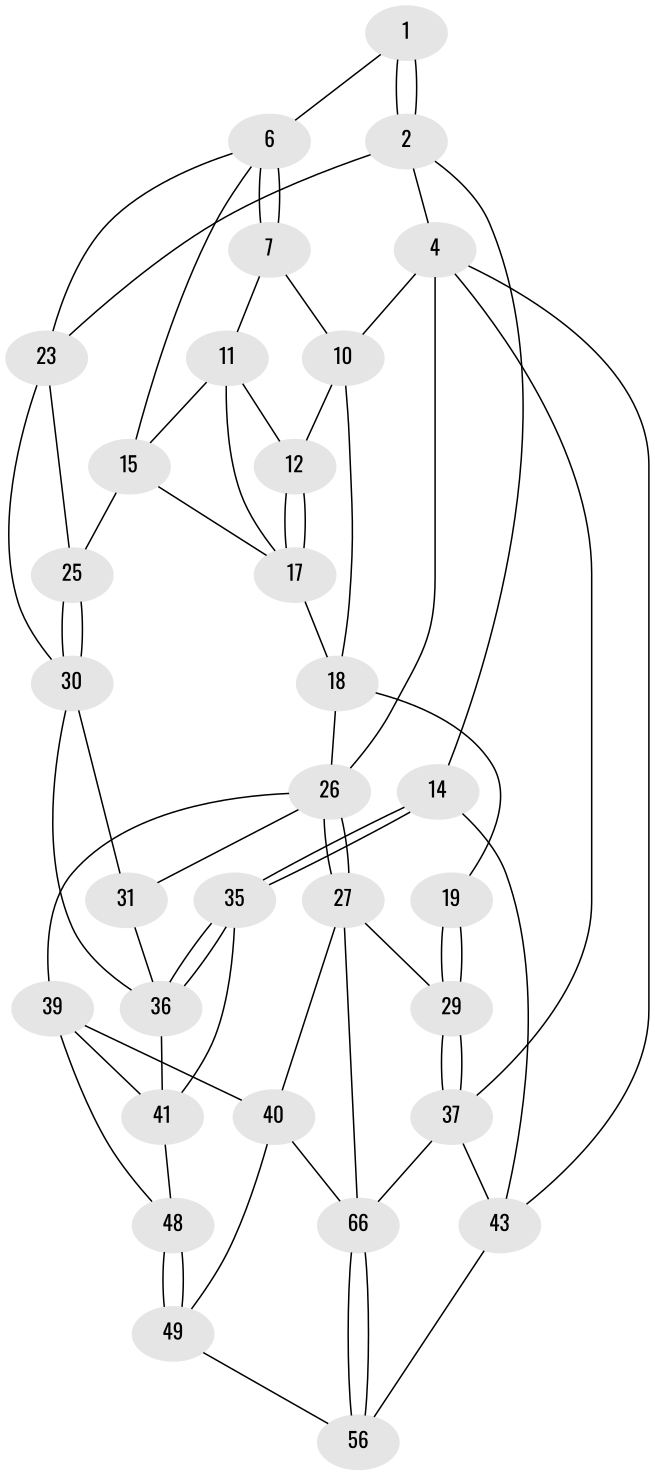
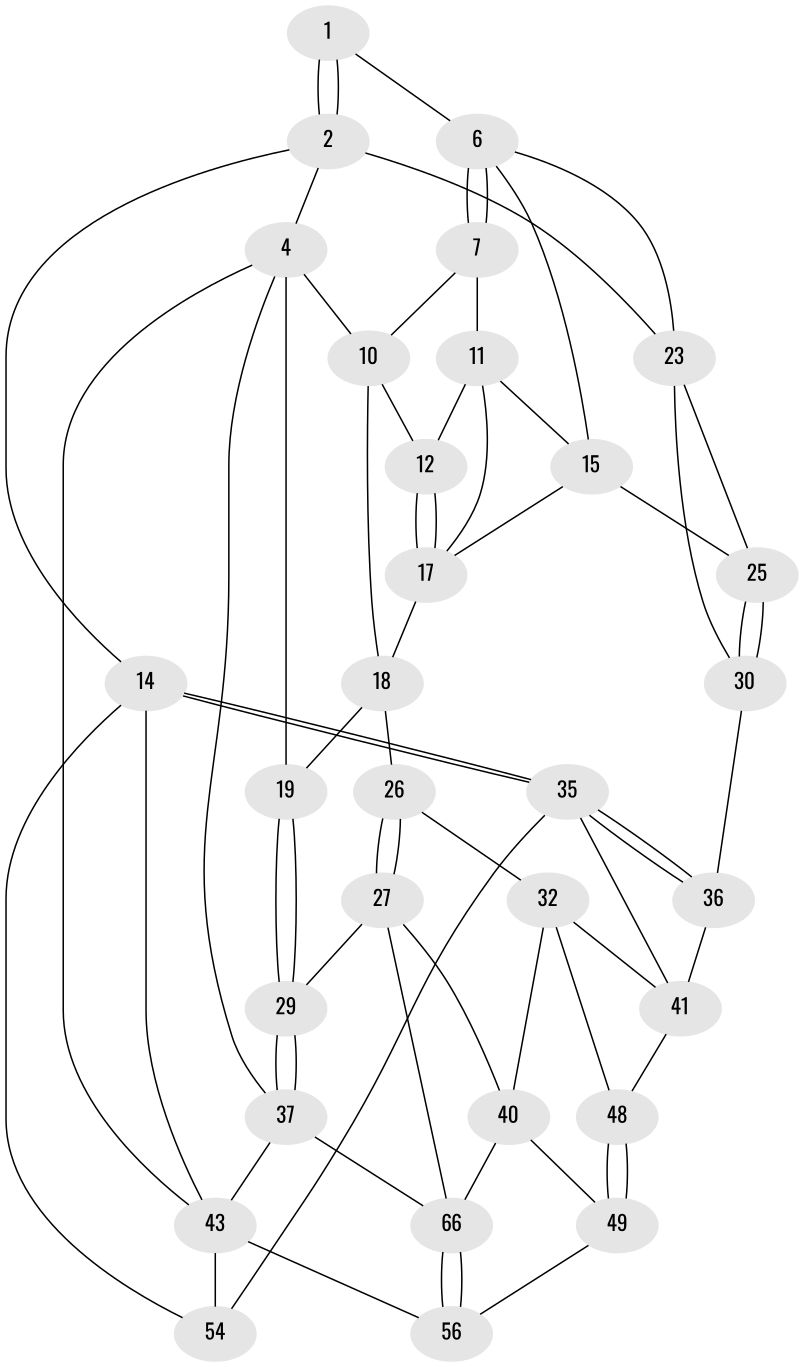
edge "4" -- "26": now "4" -- "19"
node "31": removed
node "39": label "39" -> "32"
node "54": added
